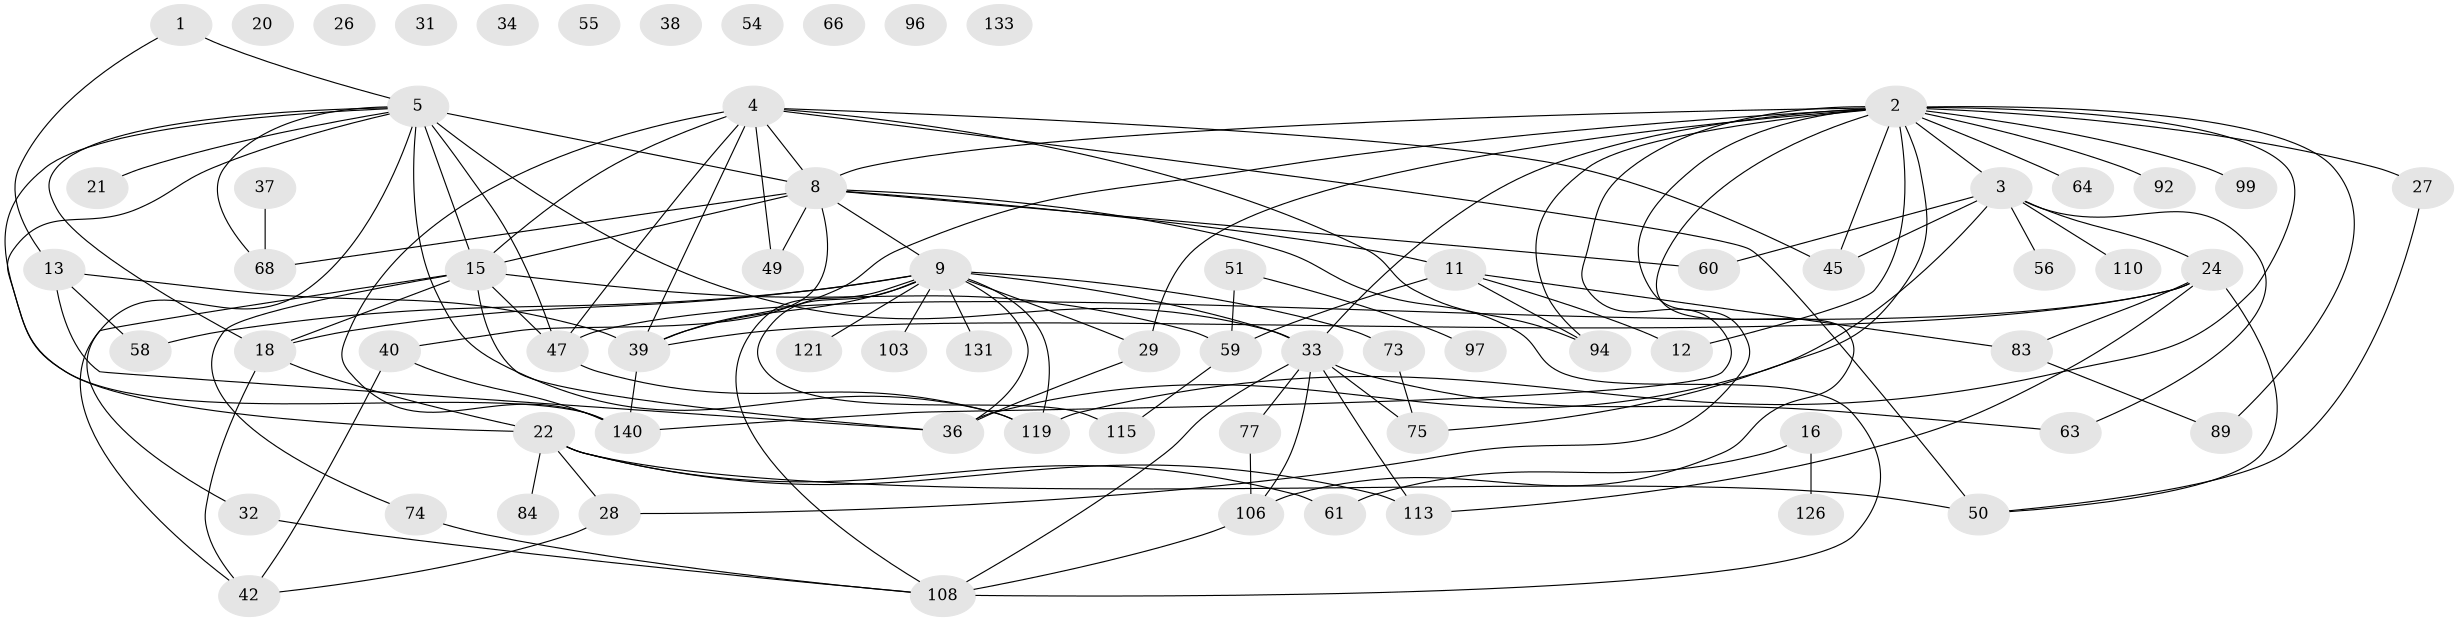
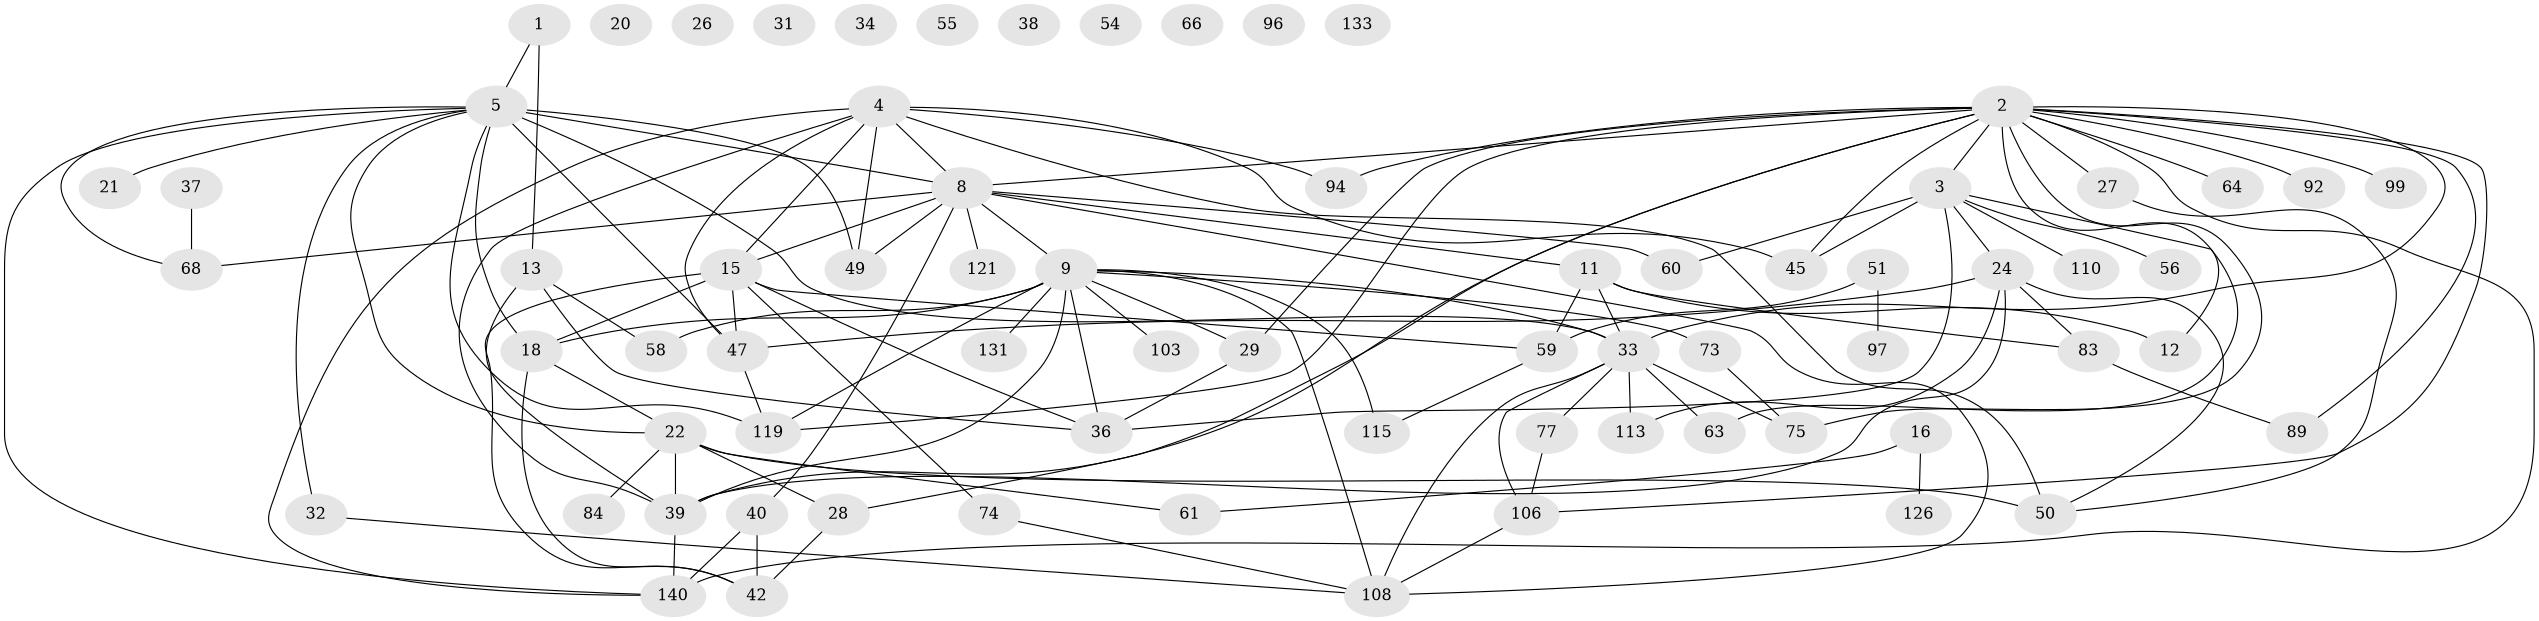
edge "5" -- "15": now "5" -- "49"
edge "11" -- "94": now "11" -- "33"
edge "9" -- "121": now "8" -- "121"
edge "22" -- "113": now "22" -- "39"
